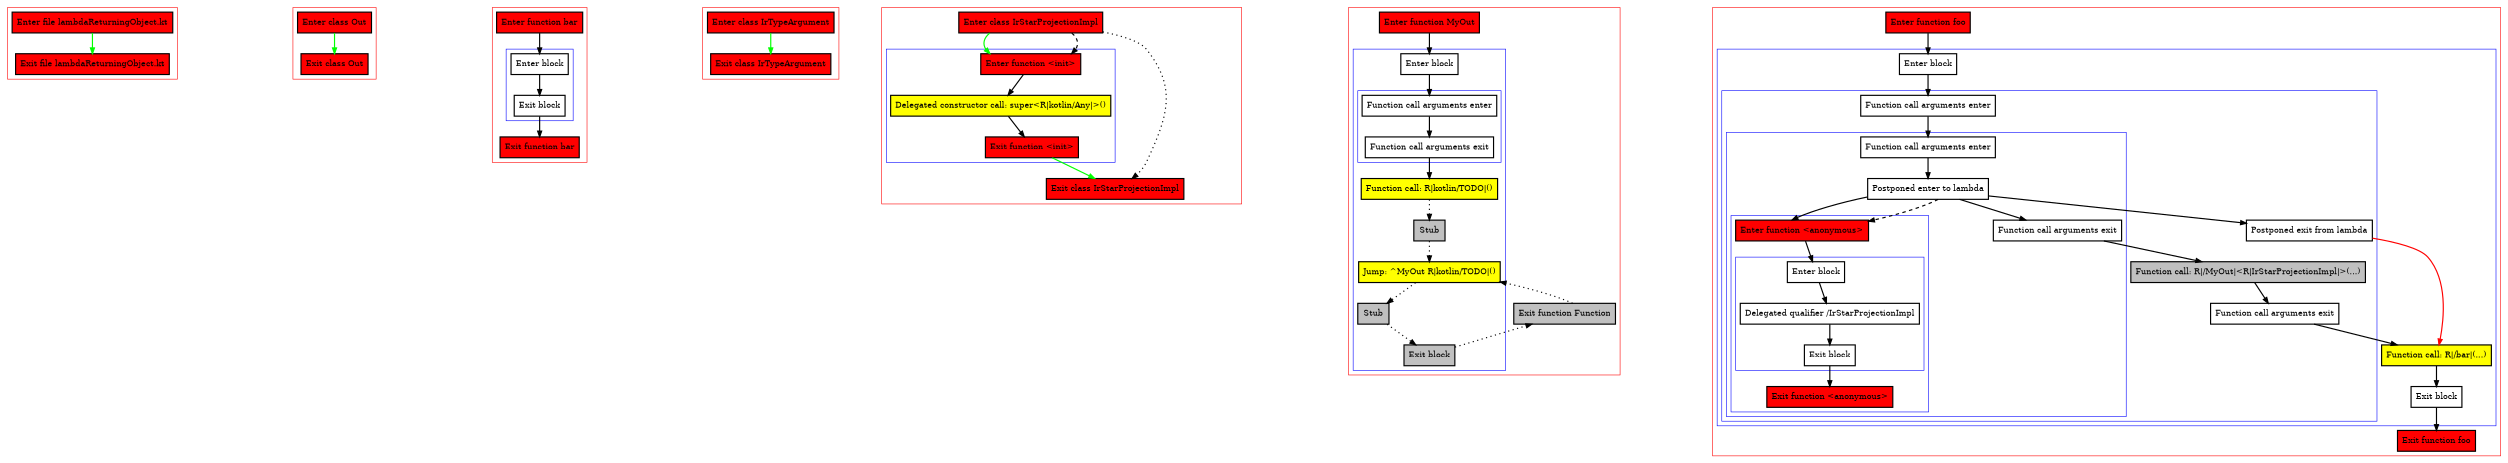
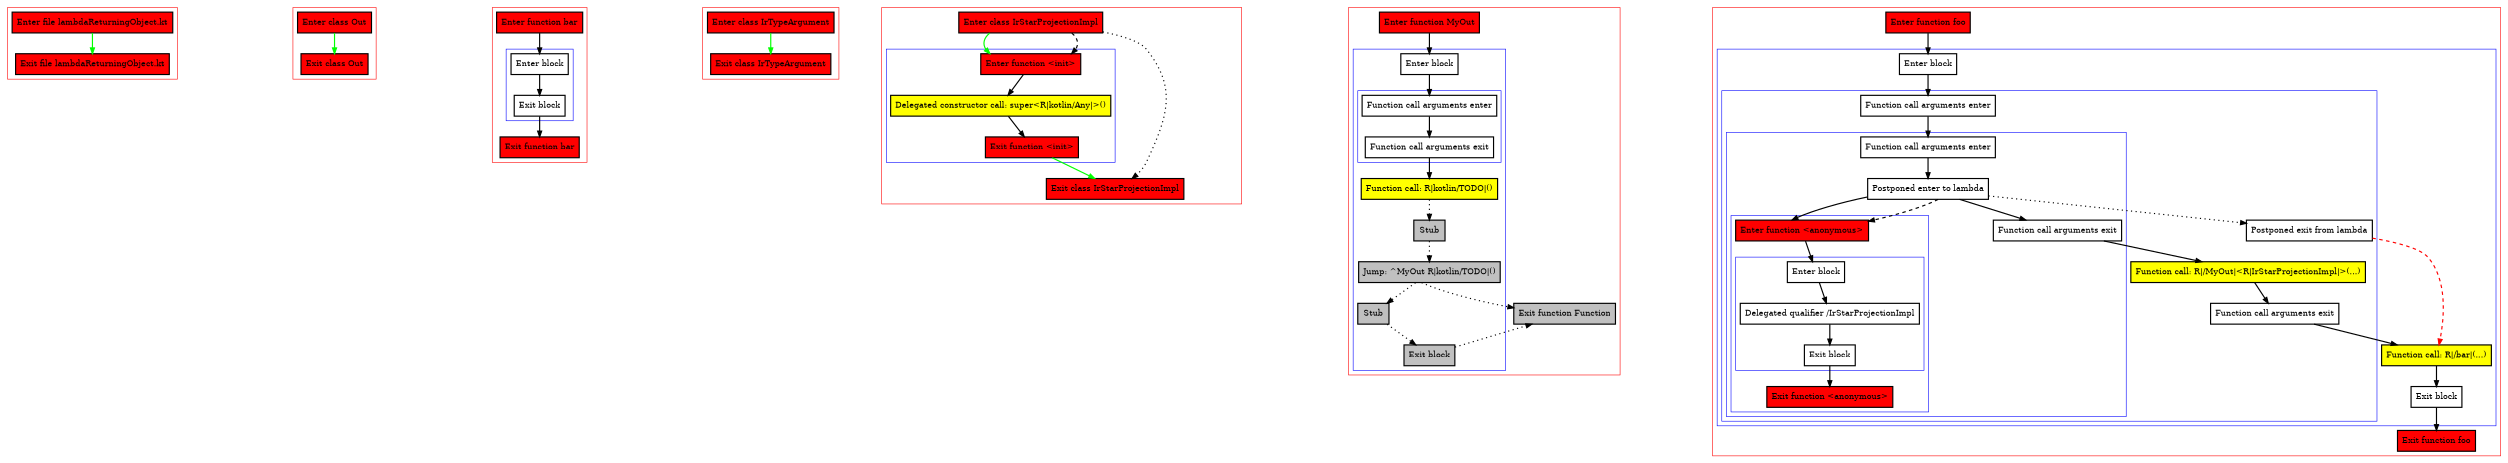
edge "Postponed enter to lambda" -> "Postponed exit from lambda": style solid -> dotted
edge "Postponed exit from lambda" -> "Function call: R|/bar|(...)": style solid -> dashed
node "Jump: ^MyOut R|kotlin/TODO|()": fillcolor yellow -> gray
node "Function call: R|/MyOut|<R|IrStarProjectionImpl|>(...)": fillcolor gray -> yellow
edge "Exit function Function" -> "Jump: ^MyOut R|kotlin/TODO|()": reversed
